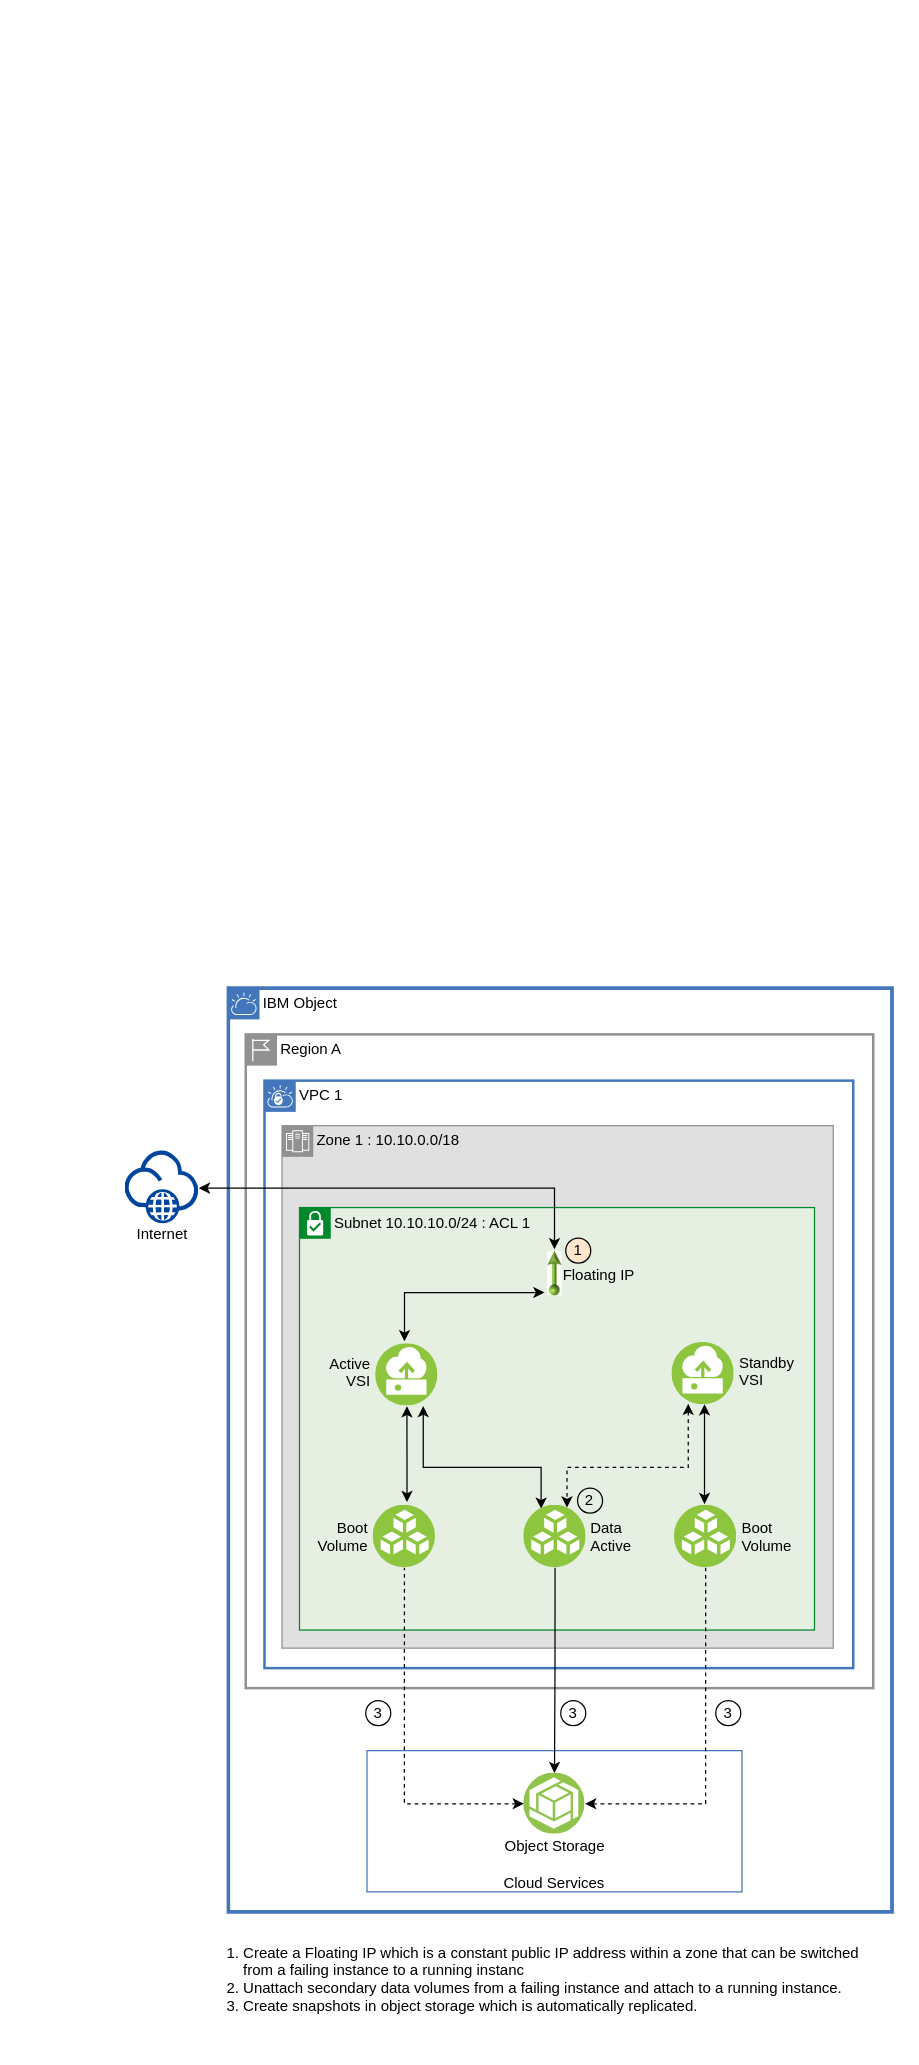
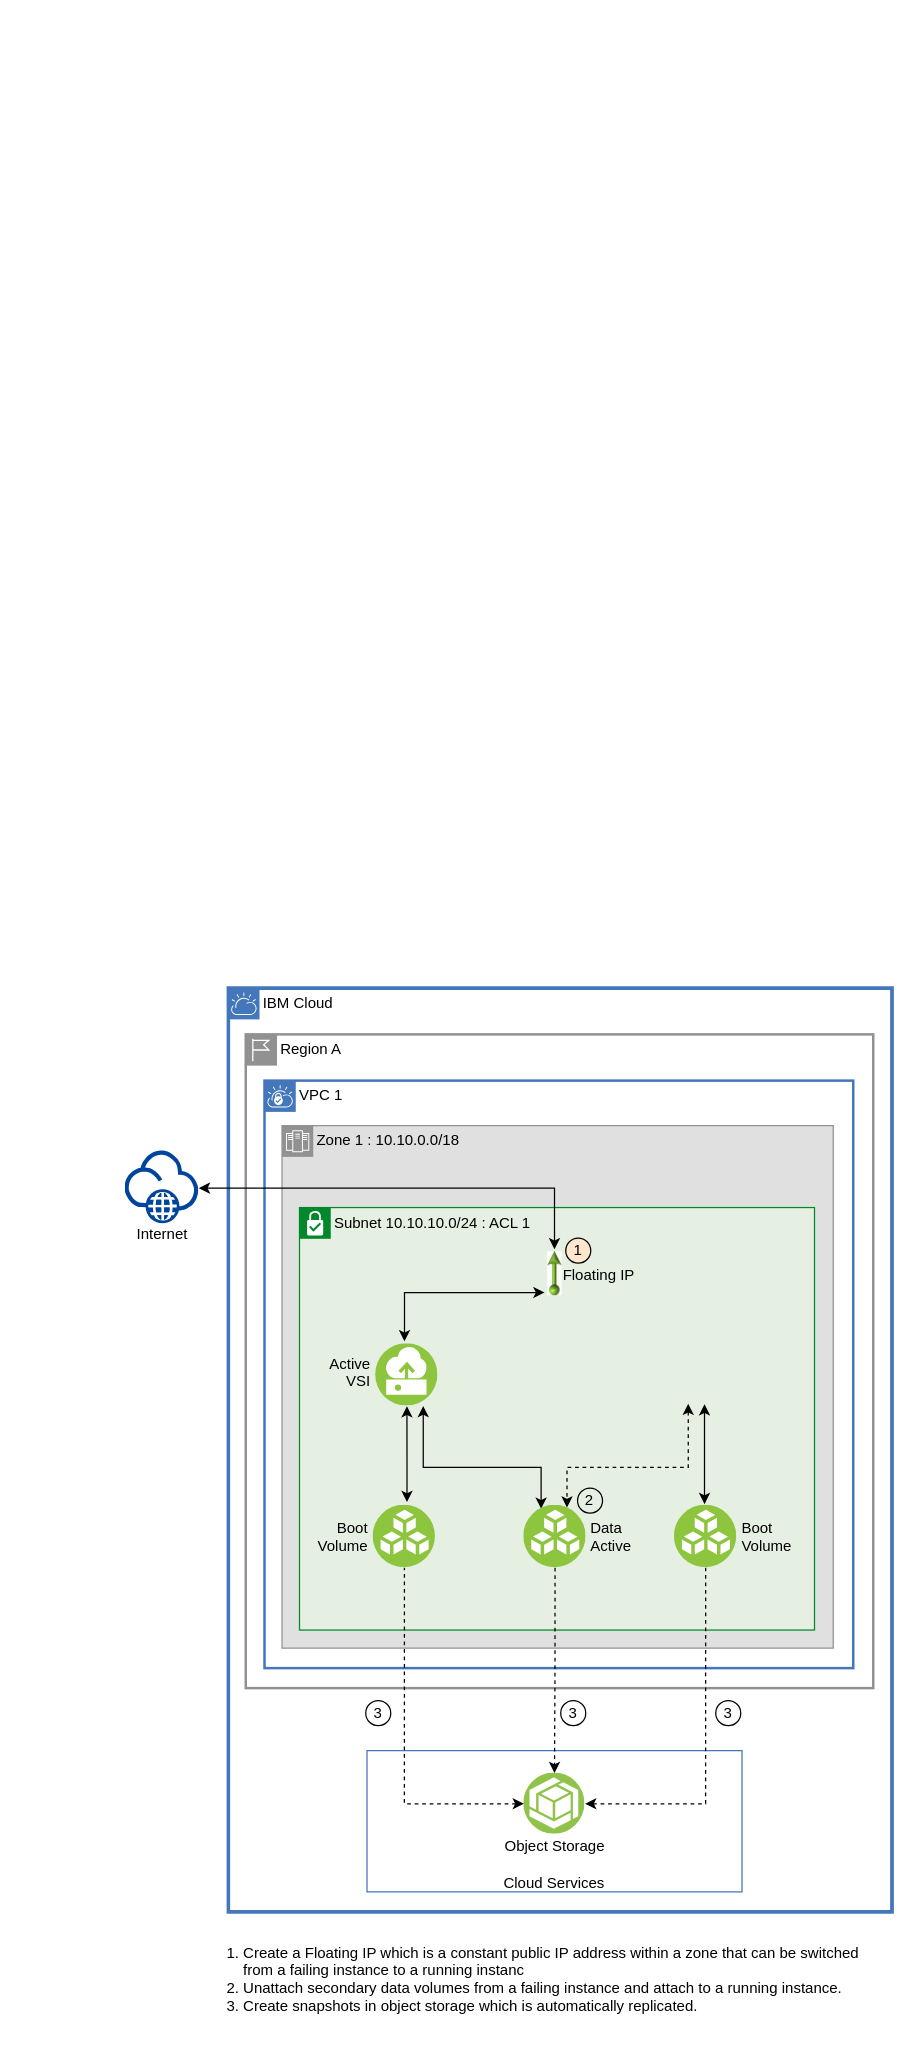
node "IBM Object": label "IBM Object" -> "IBM Cloud"
node "Standby VSI": removed
edge "Data Active" -> "Object Storage": style solid -> dashed
